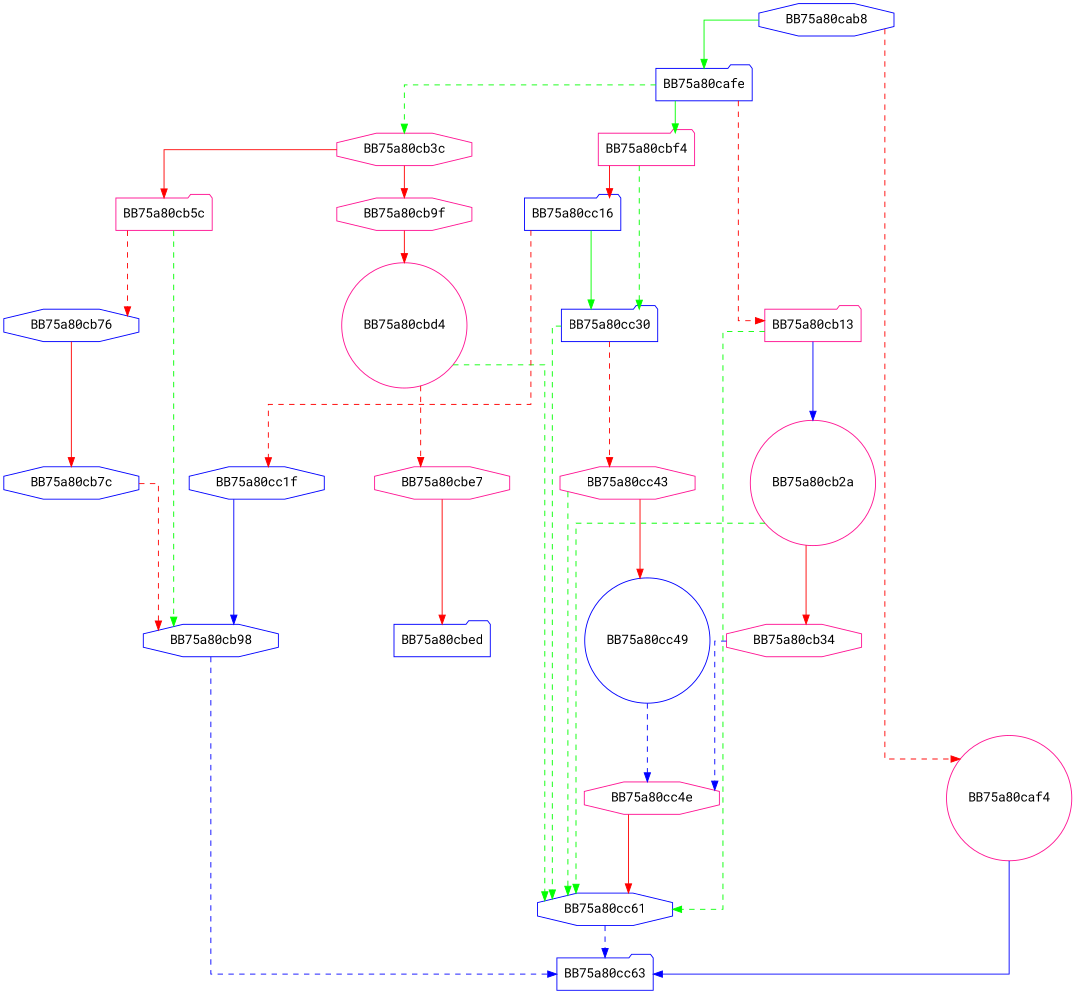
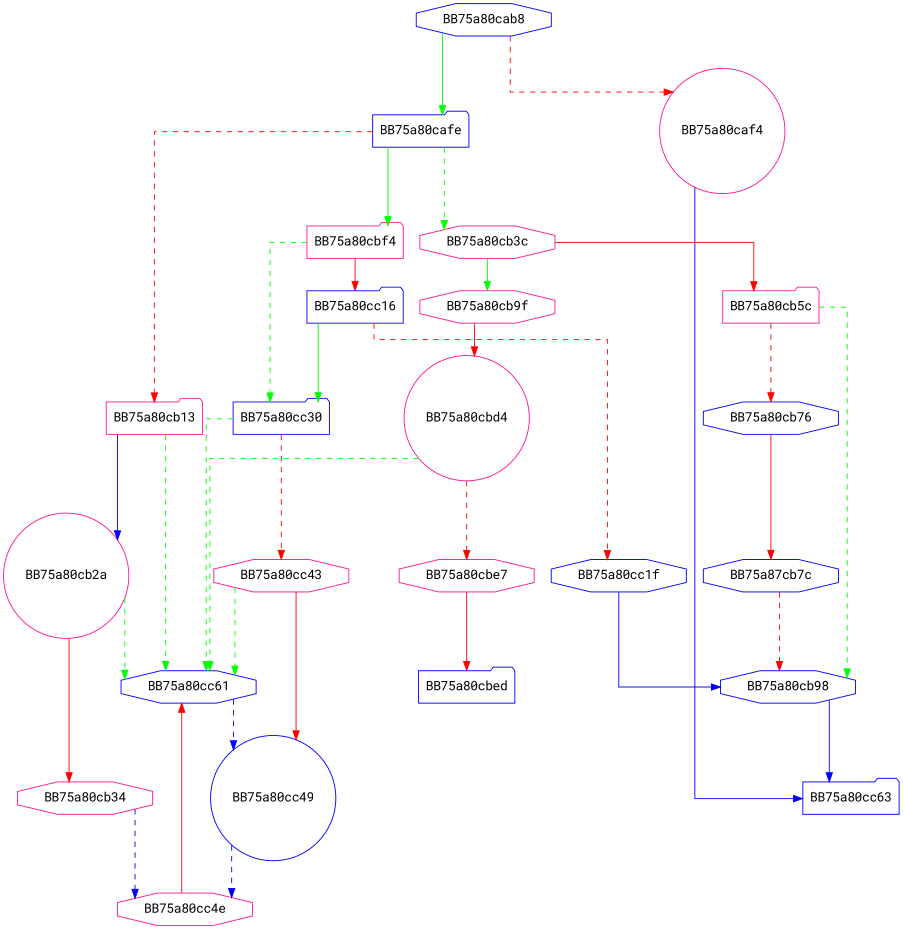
edge "BB75a80cb3c" -> "BB75a80cb9f": color red -> green
node "BB75a80cb7c": label "BB75a80cb7c" -> "BB75a87cb7c"
edge "BB75a80cc61" -> "BB75a80cc63": now "BB75a80cc61" -> "BB75a80cc49"
edge "BB75a80cb98" -> "BB75a80cc63": style dashed -> solid
